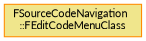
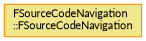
node "FSourceCodeNavigation ::FEditCodeMenuClass": label "FSourceCodeNavigation ::FEditCodeMenuClass" -> "FSourceCodeNavigation ::FSourceCodeNavigation"
